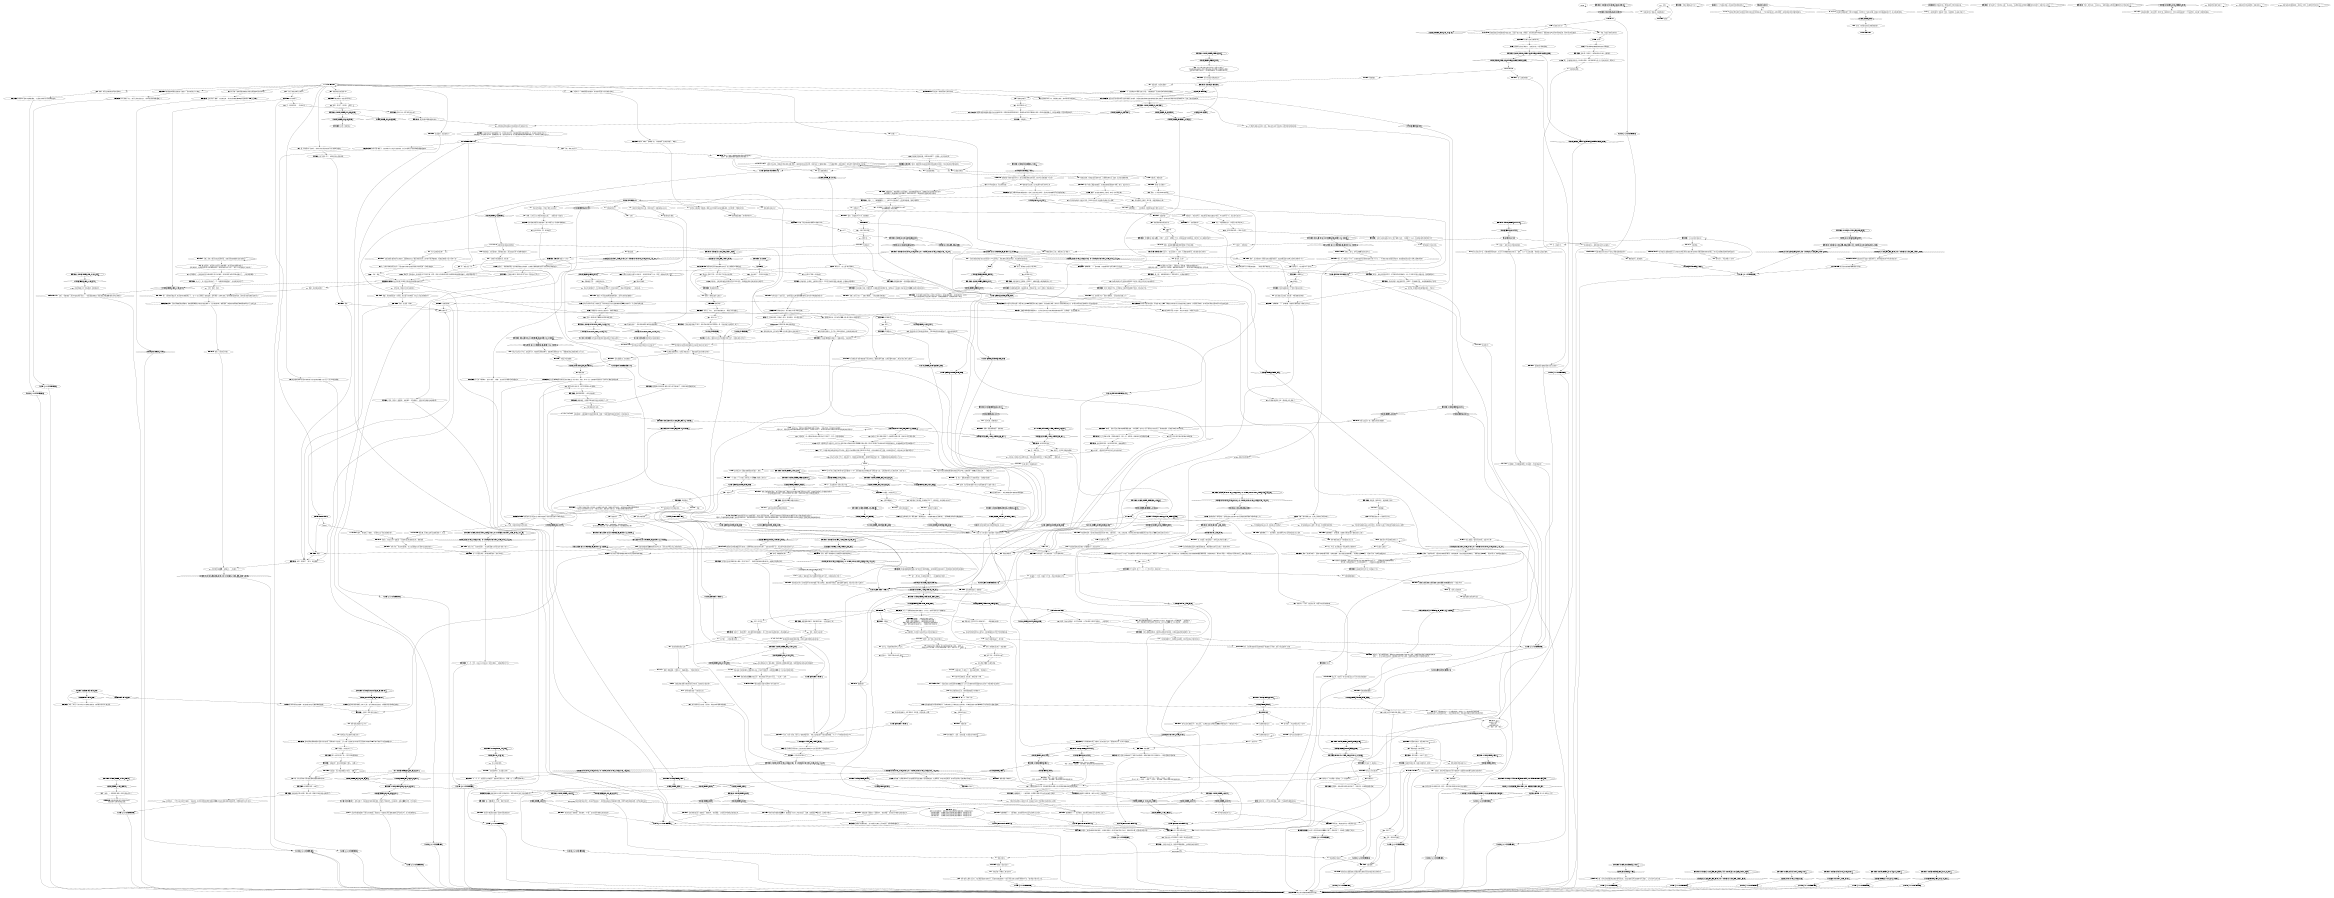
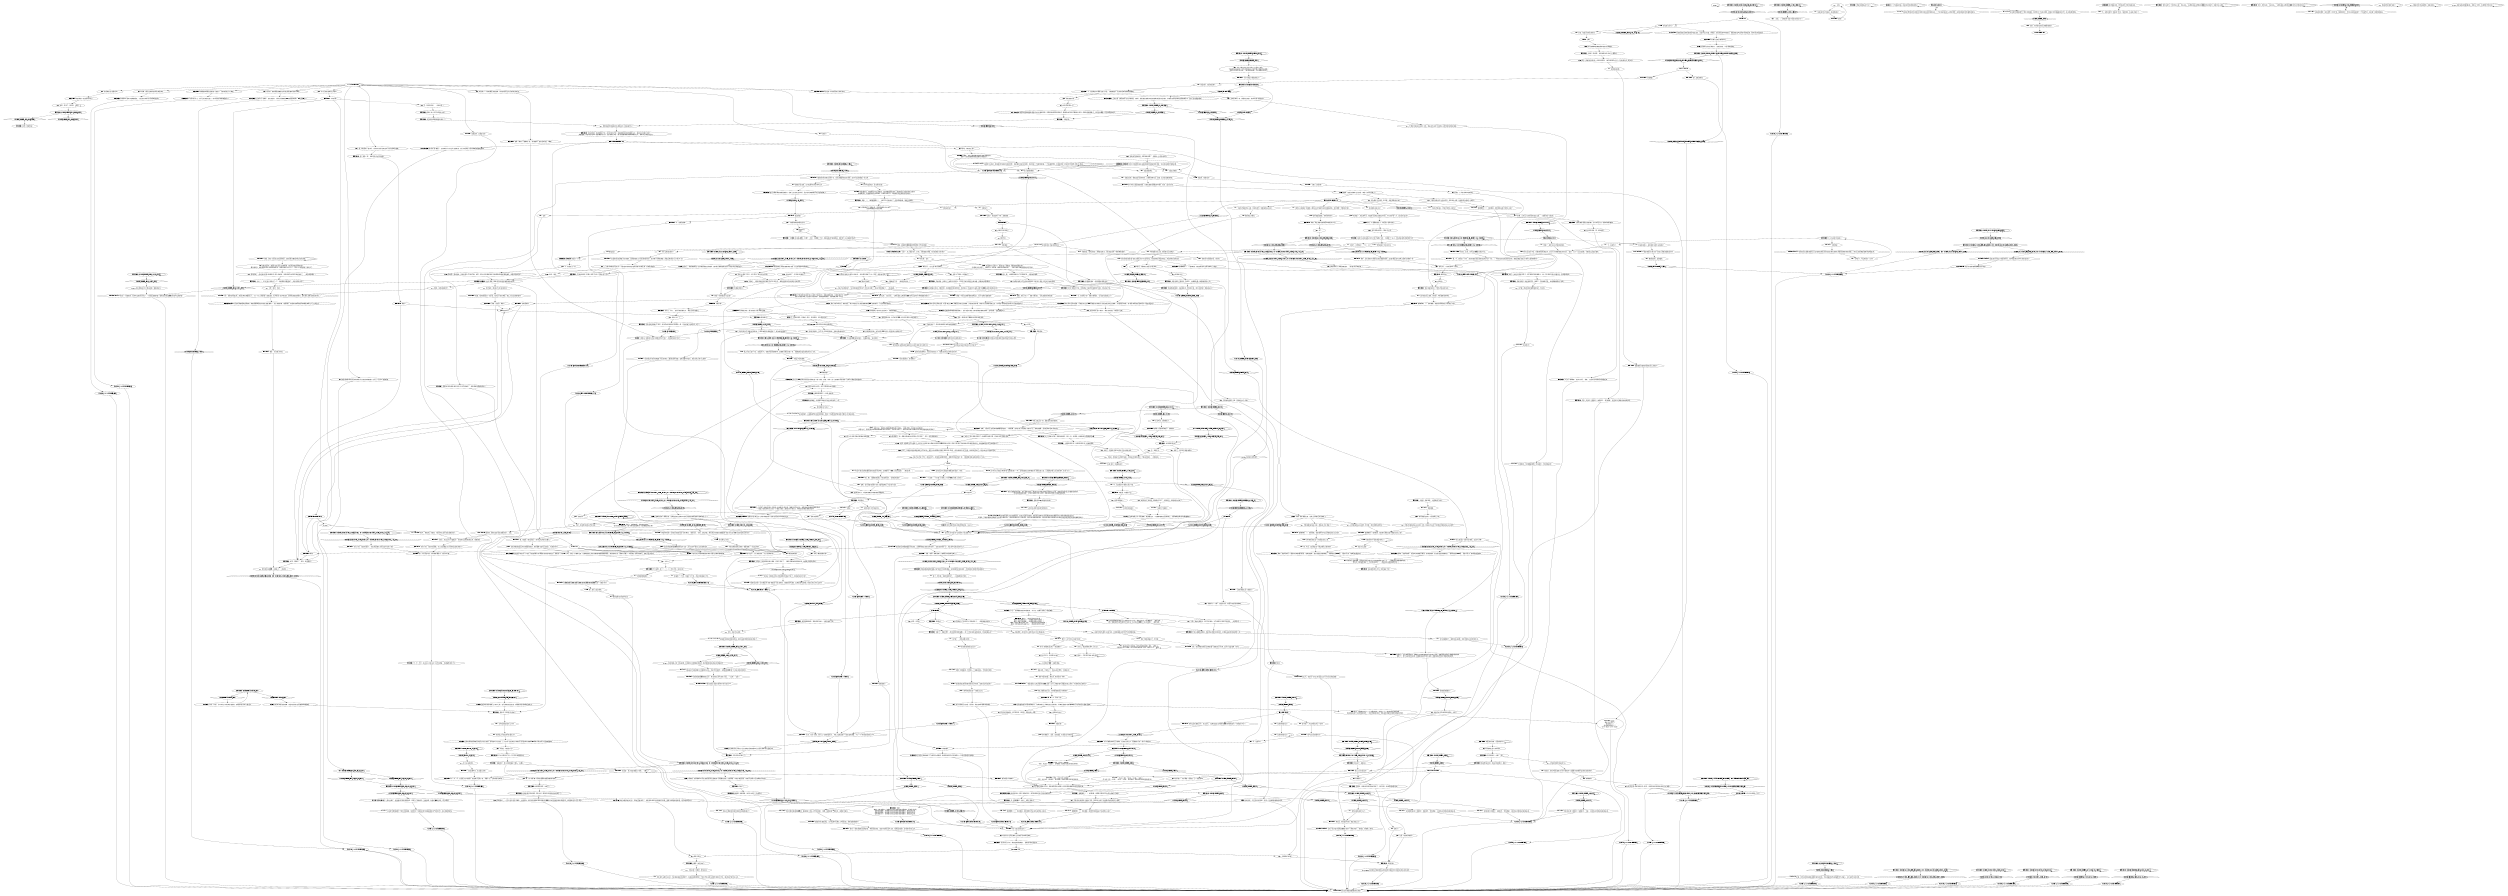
node "Interfacing: 对热忱的扭矩呆子开的残忍玩笑。 对扭矩呆子兄弟开的残忍玩笑。": removed
